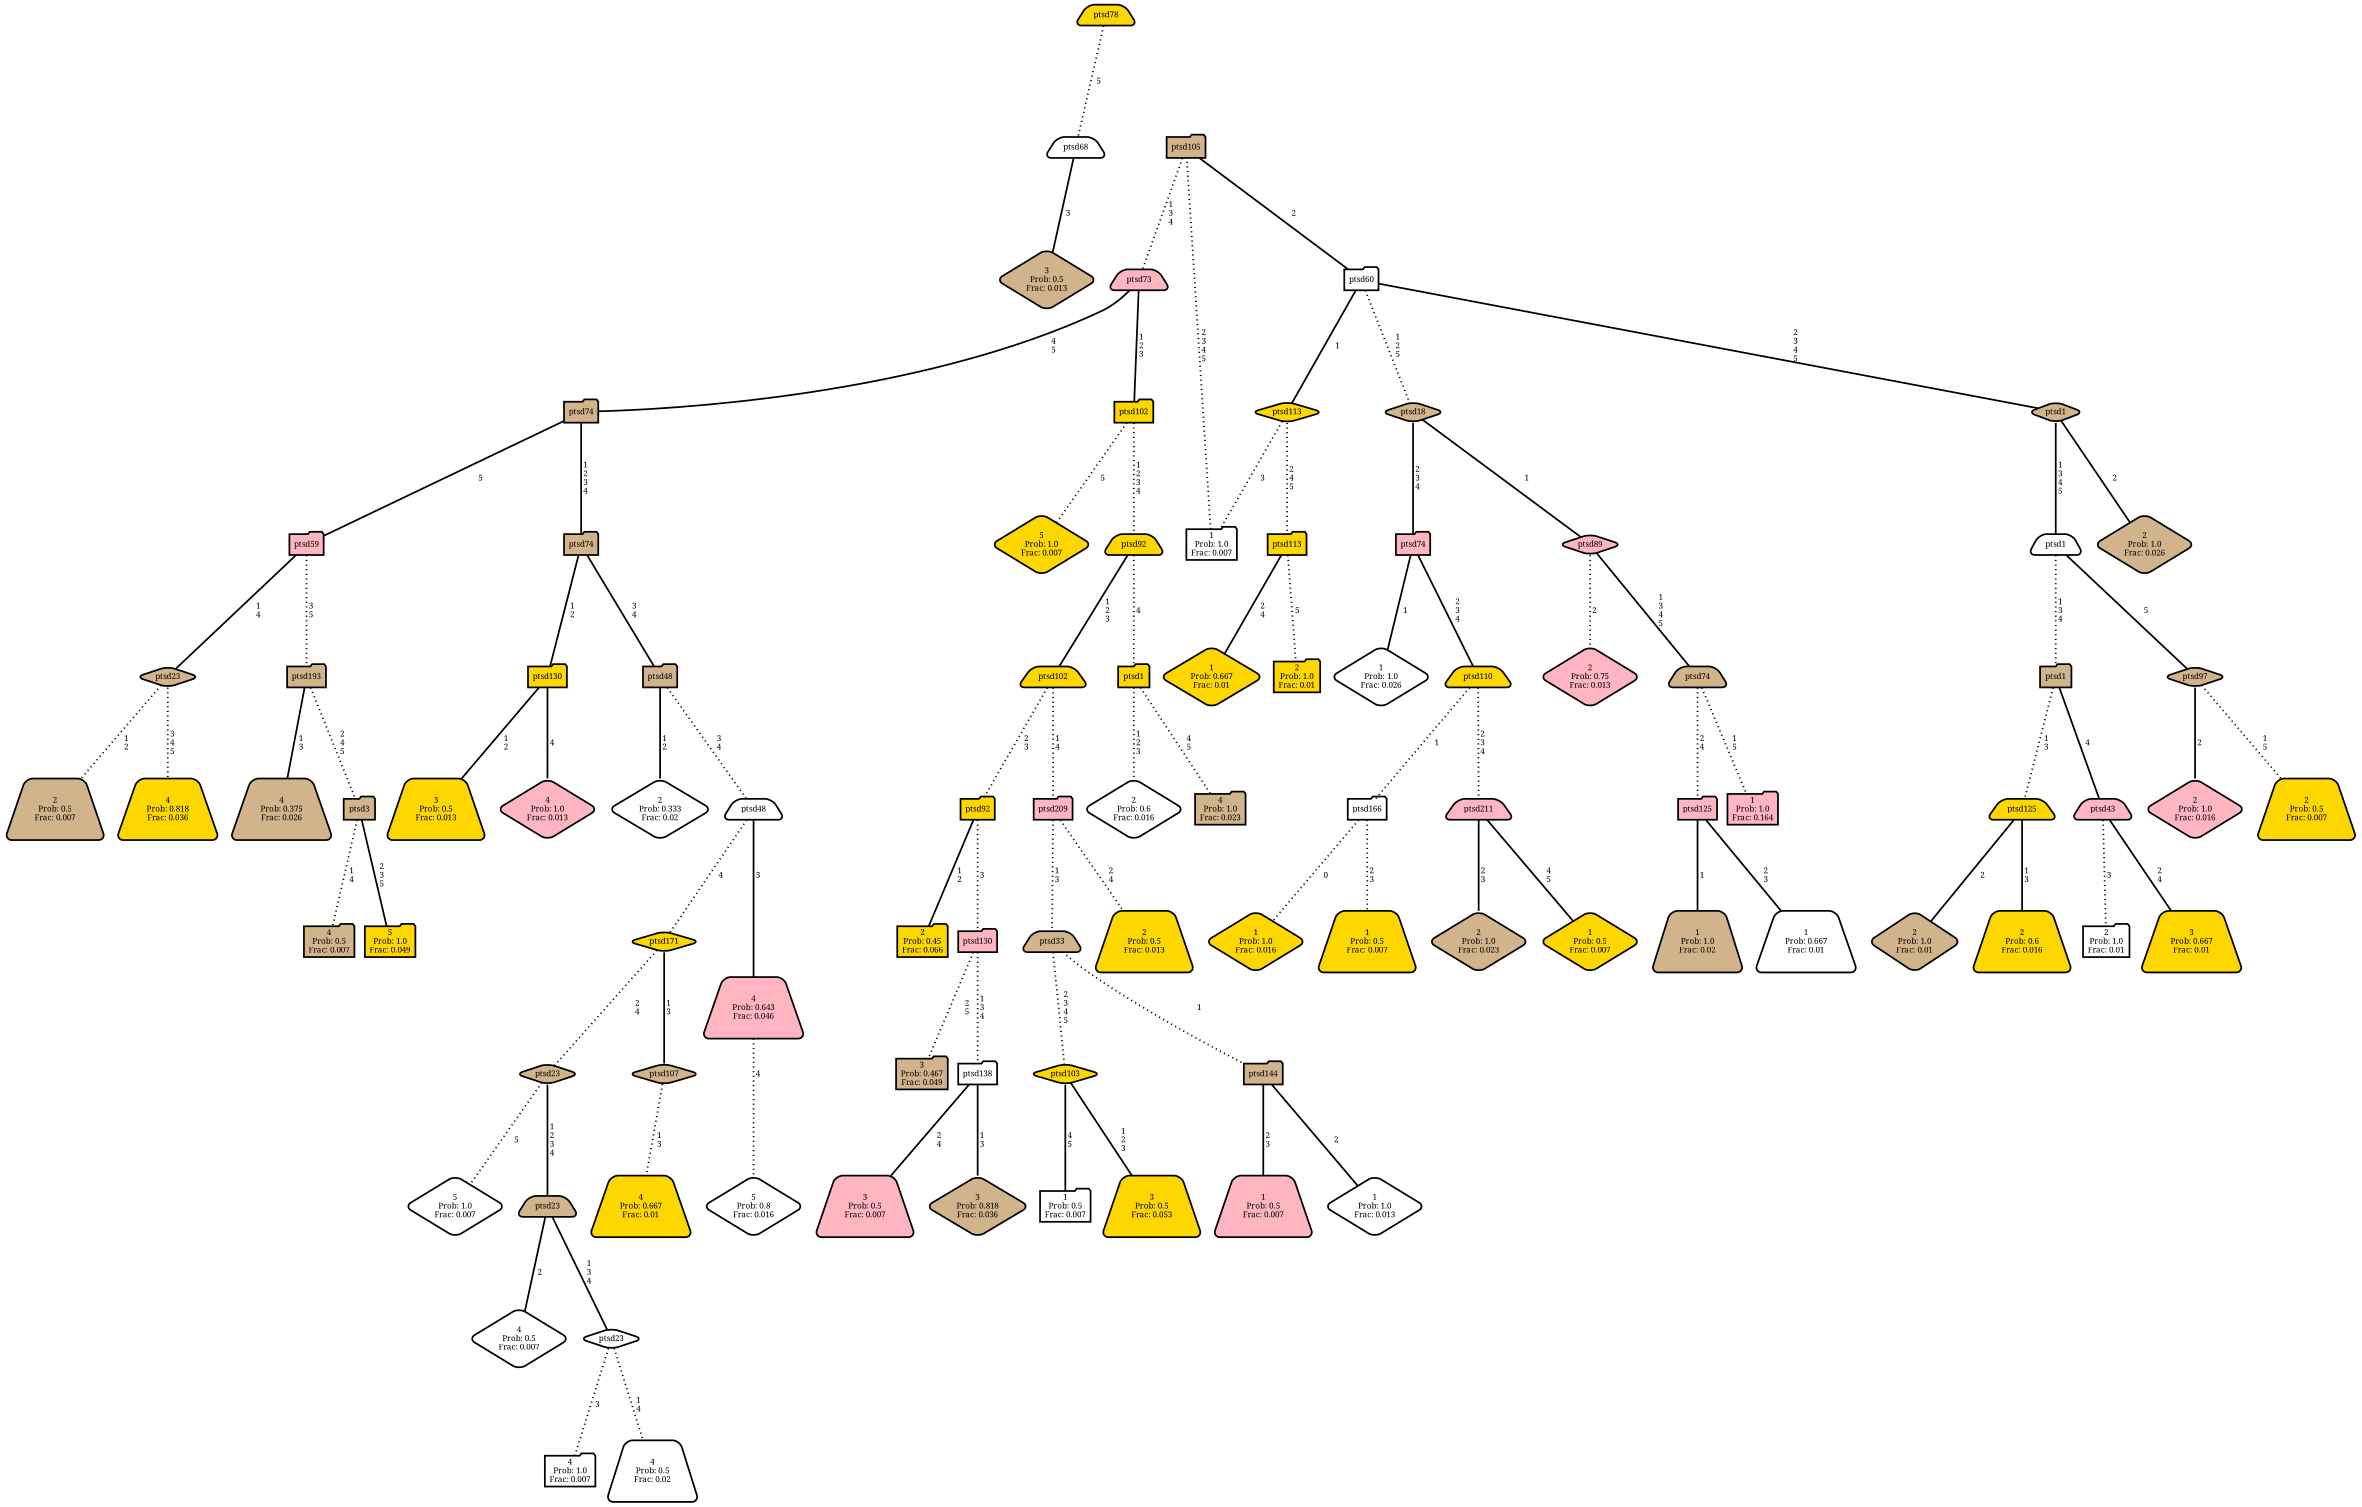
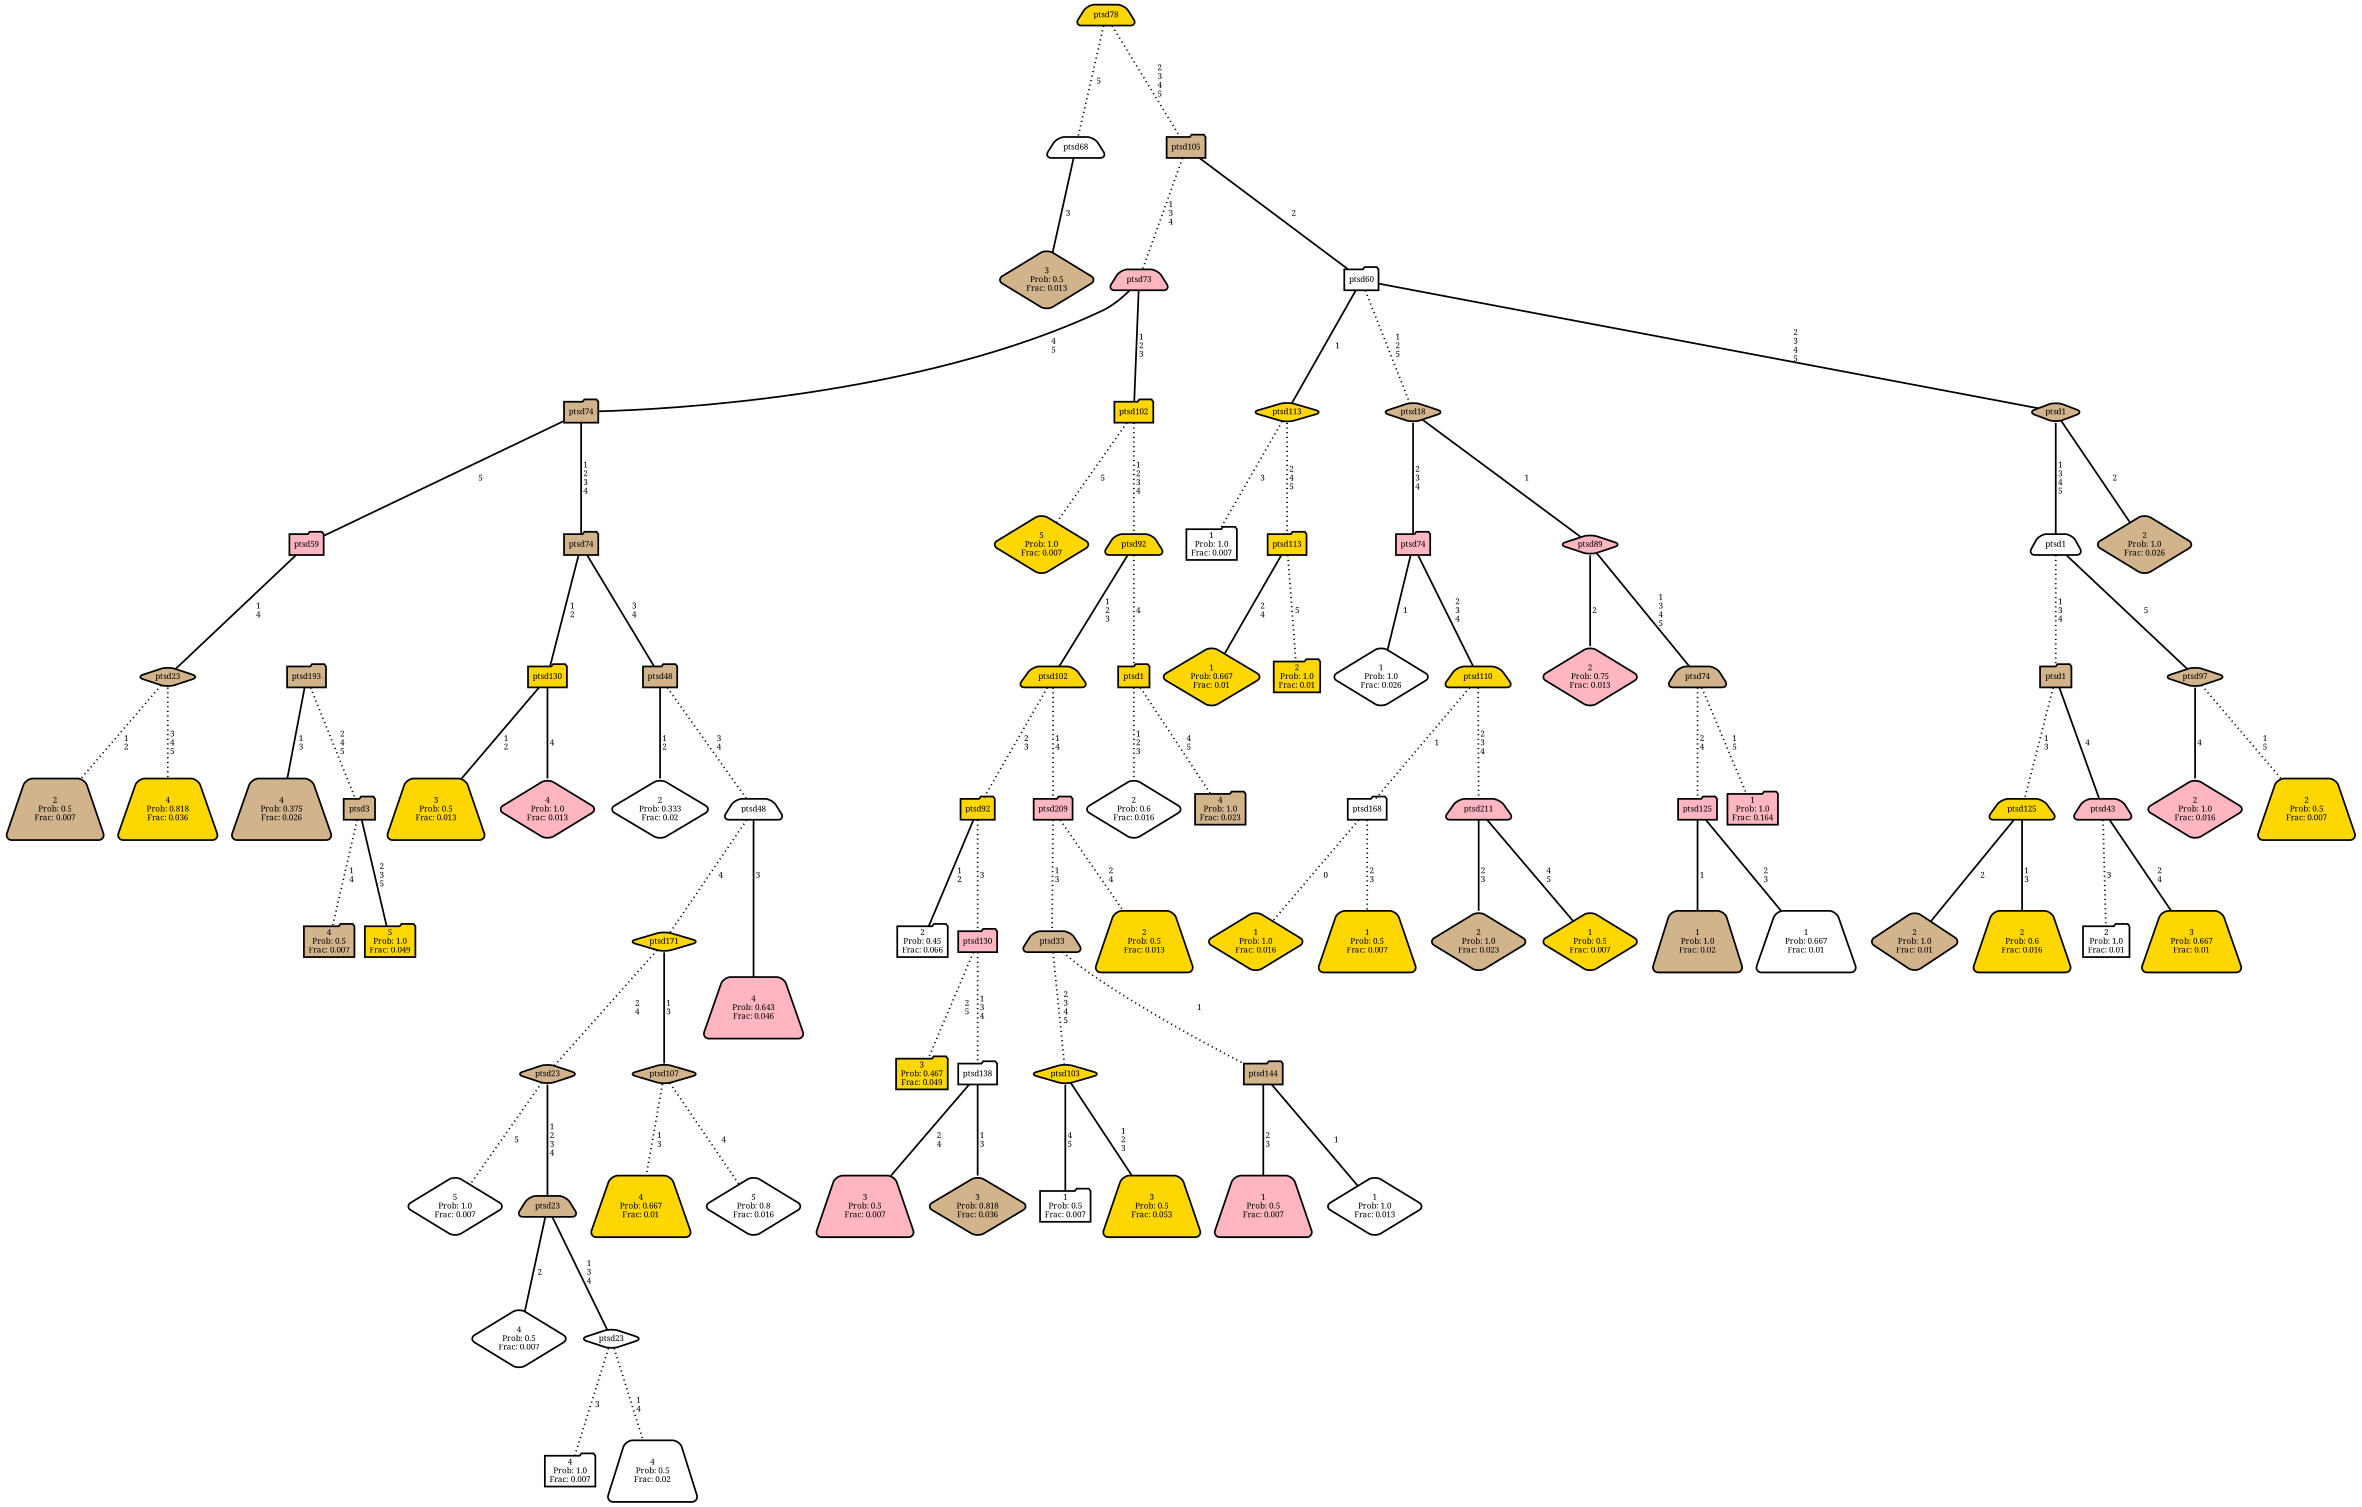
edge "ptsd105" -- "1 Prob: 1.0 Frac: 0.007": now "ptsd105" -- "ptsd78"
edge "ptsd89" -- "2 Prob: 0.75 Frac: 0.013": style dotted -> solid
edge "ptsd59" -- "ptsd193": removed, label "3 5"
edge "ptsd97" -- "2 Prob: 1.0 Frac: 0.016": label " 2" -> " 4"
node "ptsd166": label "ptsd166" -> "ptsd168"
node "2 Prob: 0.45 Frac: 0.066": fillcolor gold -> white
node "3 Prob: 0.467 Frac: 0.049": fillcolor tan -> gold
edge "4 Prob: 0.643 Frac: 0.046" -- "5 Prob: 0.8 Frac: 0.016": now "ptsd107" -- "5 Prob: 0.8 Frac: 0.016"
edge "ptsd144" -- "1 Prob: 1.0 Frac: 0.013": label " 2" -> " 1"
